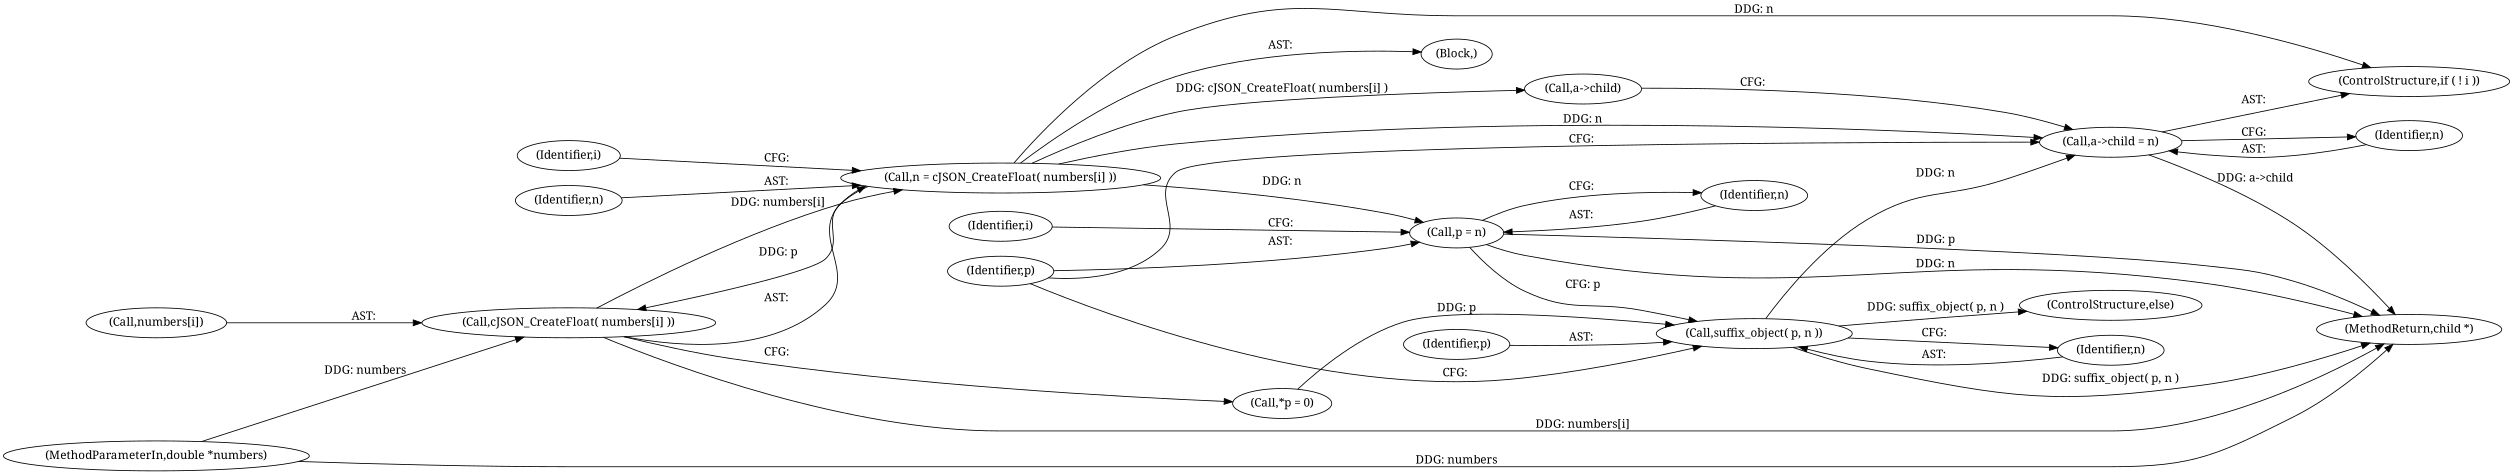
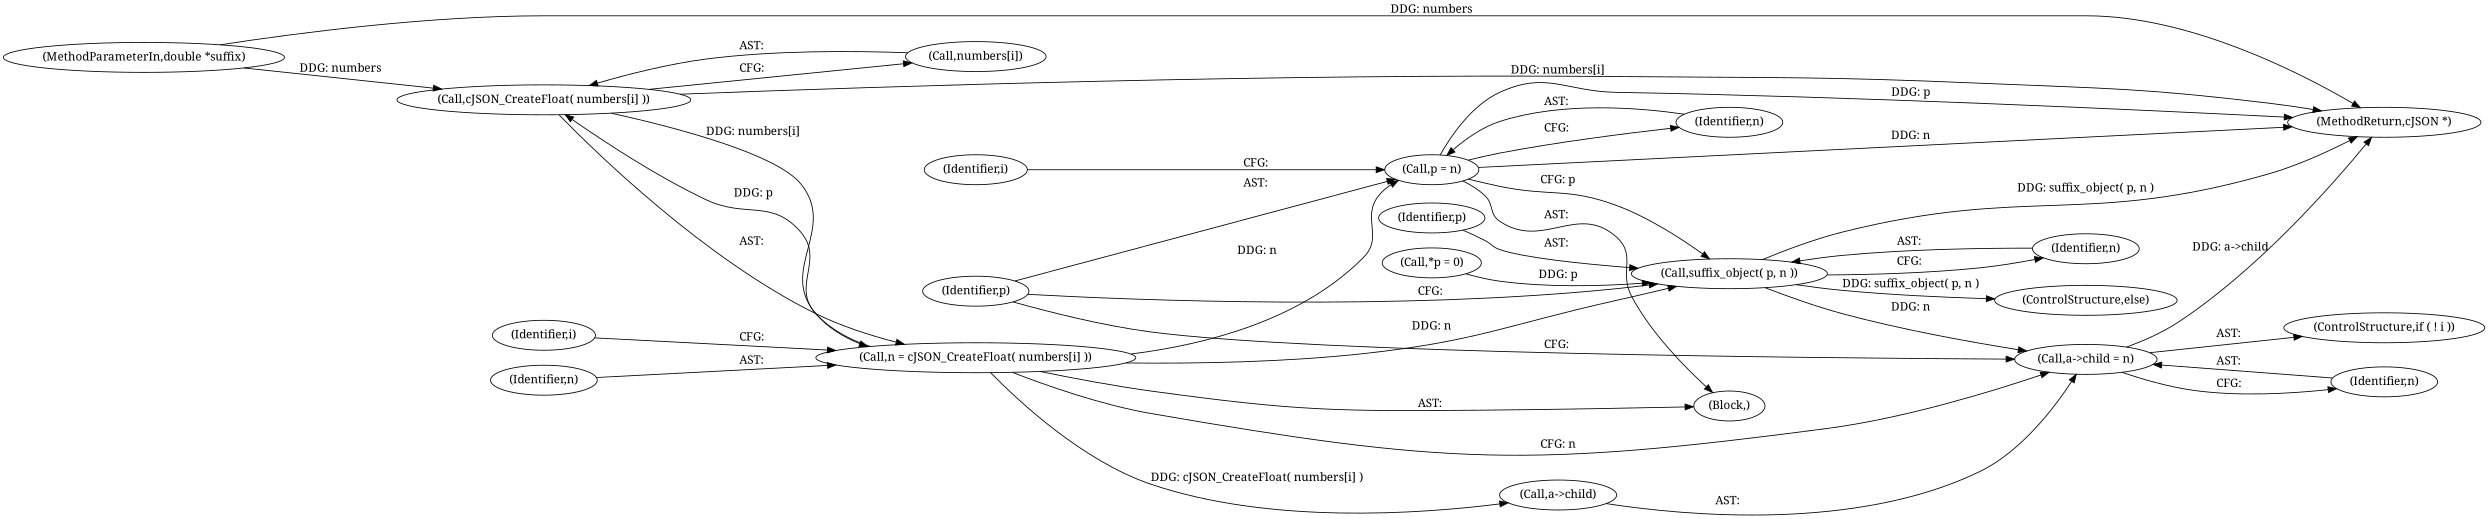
edge "(Call,n = cJSON_CreateFloat( numbers[i] ))" -> "(ControlStructure,if ( ! i ))": now "(Call,n = cJSON_CreateFloat( numbers[i] ))" -> "(Call,suffix_object( p, n ))"
edge "(Call,a->child)" -> "(Call,a->child = n)": label "CFG: " -> "AST: "
edge "(Call,n = cJSON_CreateFloat( numbers[i] ))" -> "(Call,a->child = n)": label "DDG: n" -> "CFG: n"
edge "(Call,p = n)" -> "(Block,)": added, label "AST:"
node "(MethodReturn,child *)": label "(MethodReturn,child *)" -> "(MethodReturn,cJSON *)"
edge "(Call,cJSON_CreateFloat( numbers[i] ))" -> "(Call,*p = 0)": now "(Call,cJSON_CreateFloat( numbers[i] ))" -> "(Call,numbers[i])"
node "(MethodParameterIn,double *numbers)": label "(MethodParameterIn,double *numbers)" -> "(MethodParameterIn,double *suffix)"
